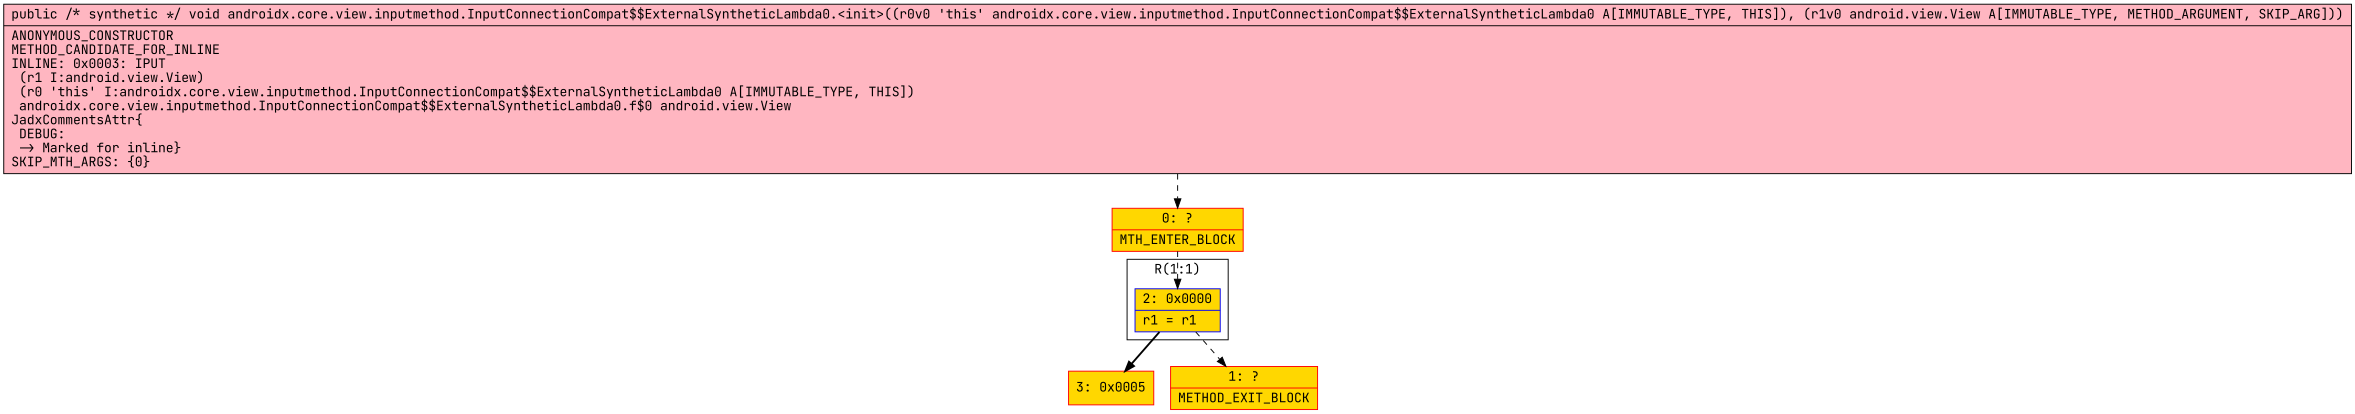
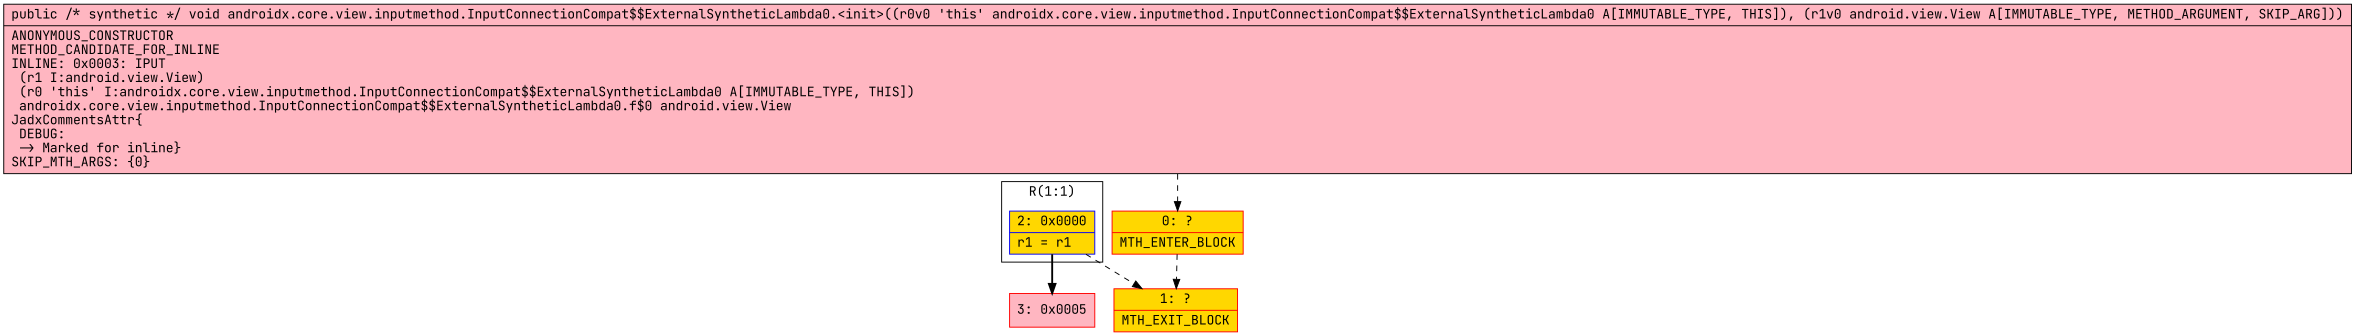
edge "0: ?" -> "2: 0x0000": now "0: ?" -> "1: ?"
node "3: 0x0005": fillcolor gold -> lightpink
node "1: ?": text "METHOD_EXIT_BLOCK" -> "MTH_EXIT_BLOCK"
